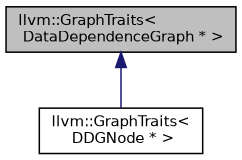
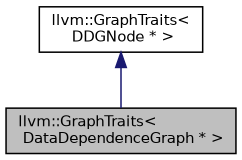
edge "llvm::GraphTraits< DDGNode * >" -> "llvm::GraphTraits< DataDependenceGraph * >": reversed
